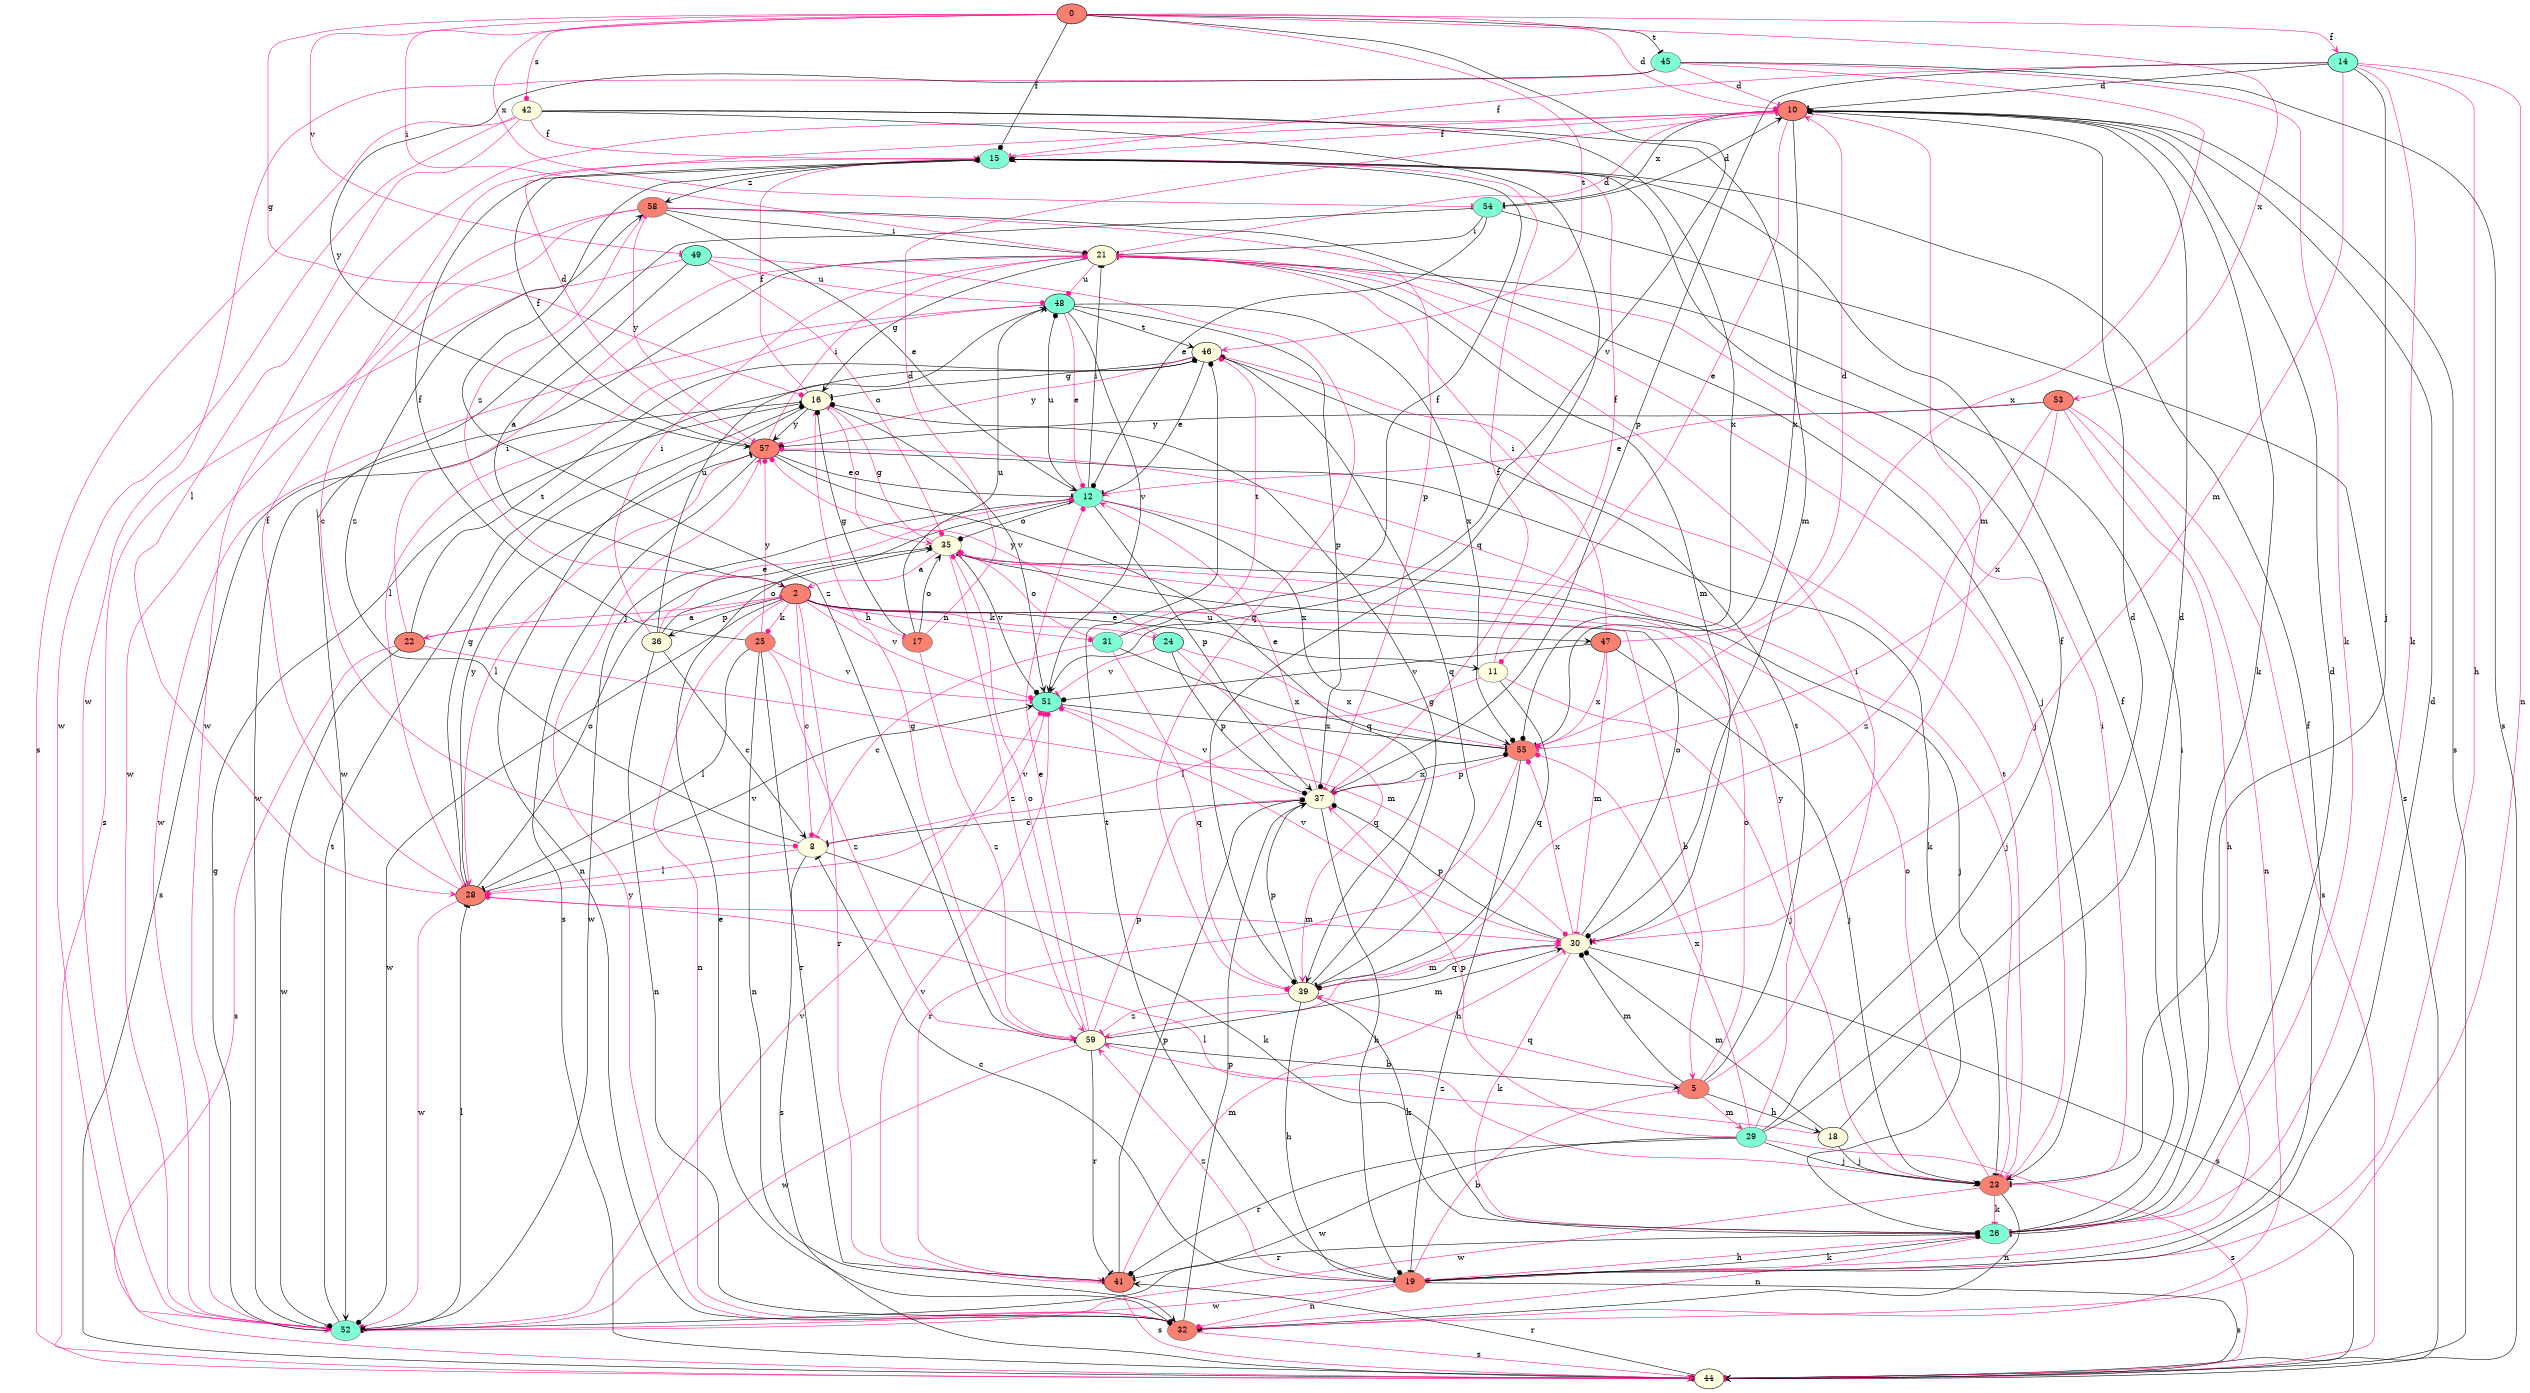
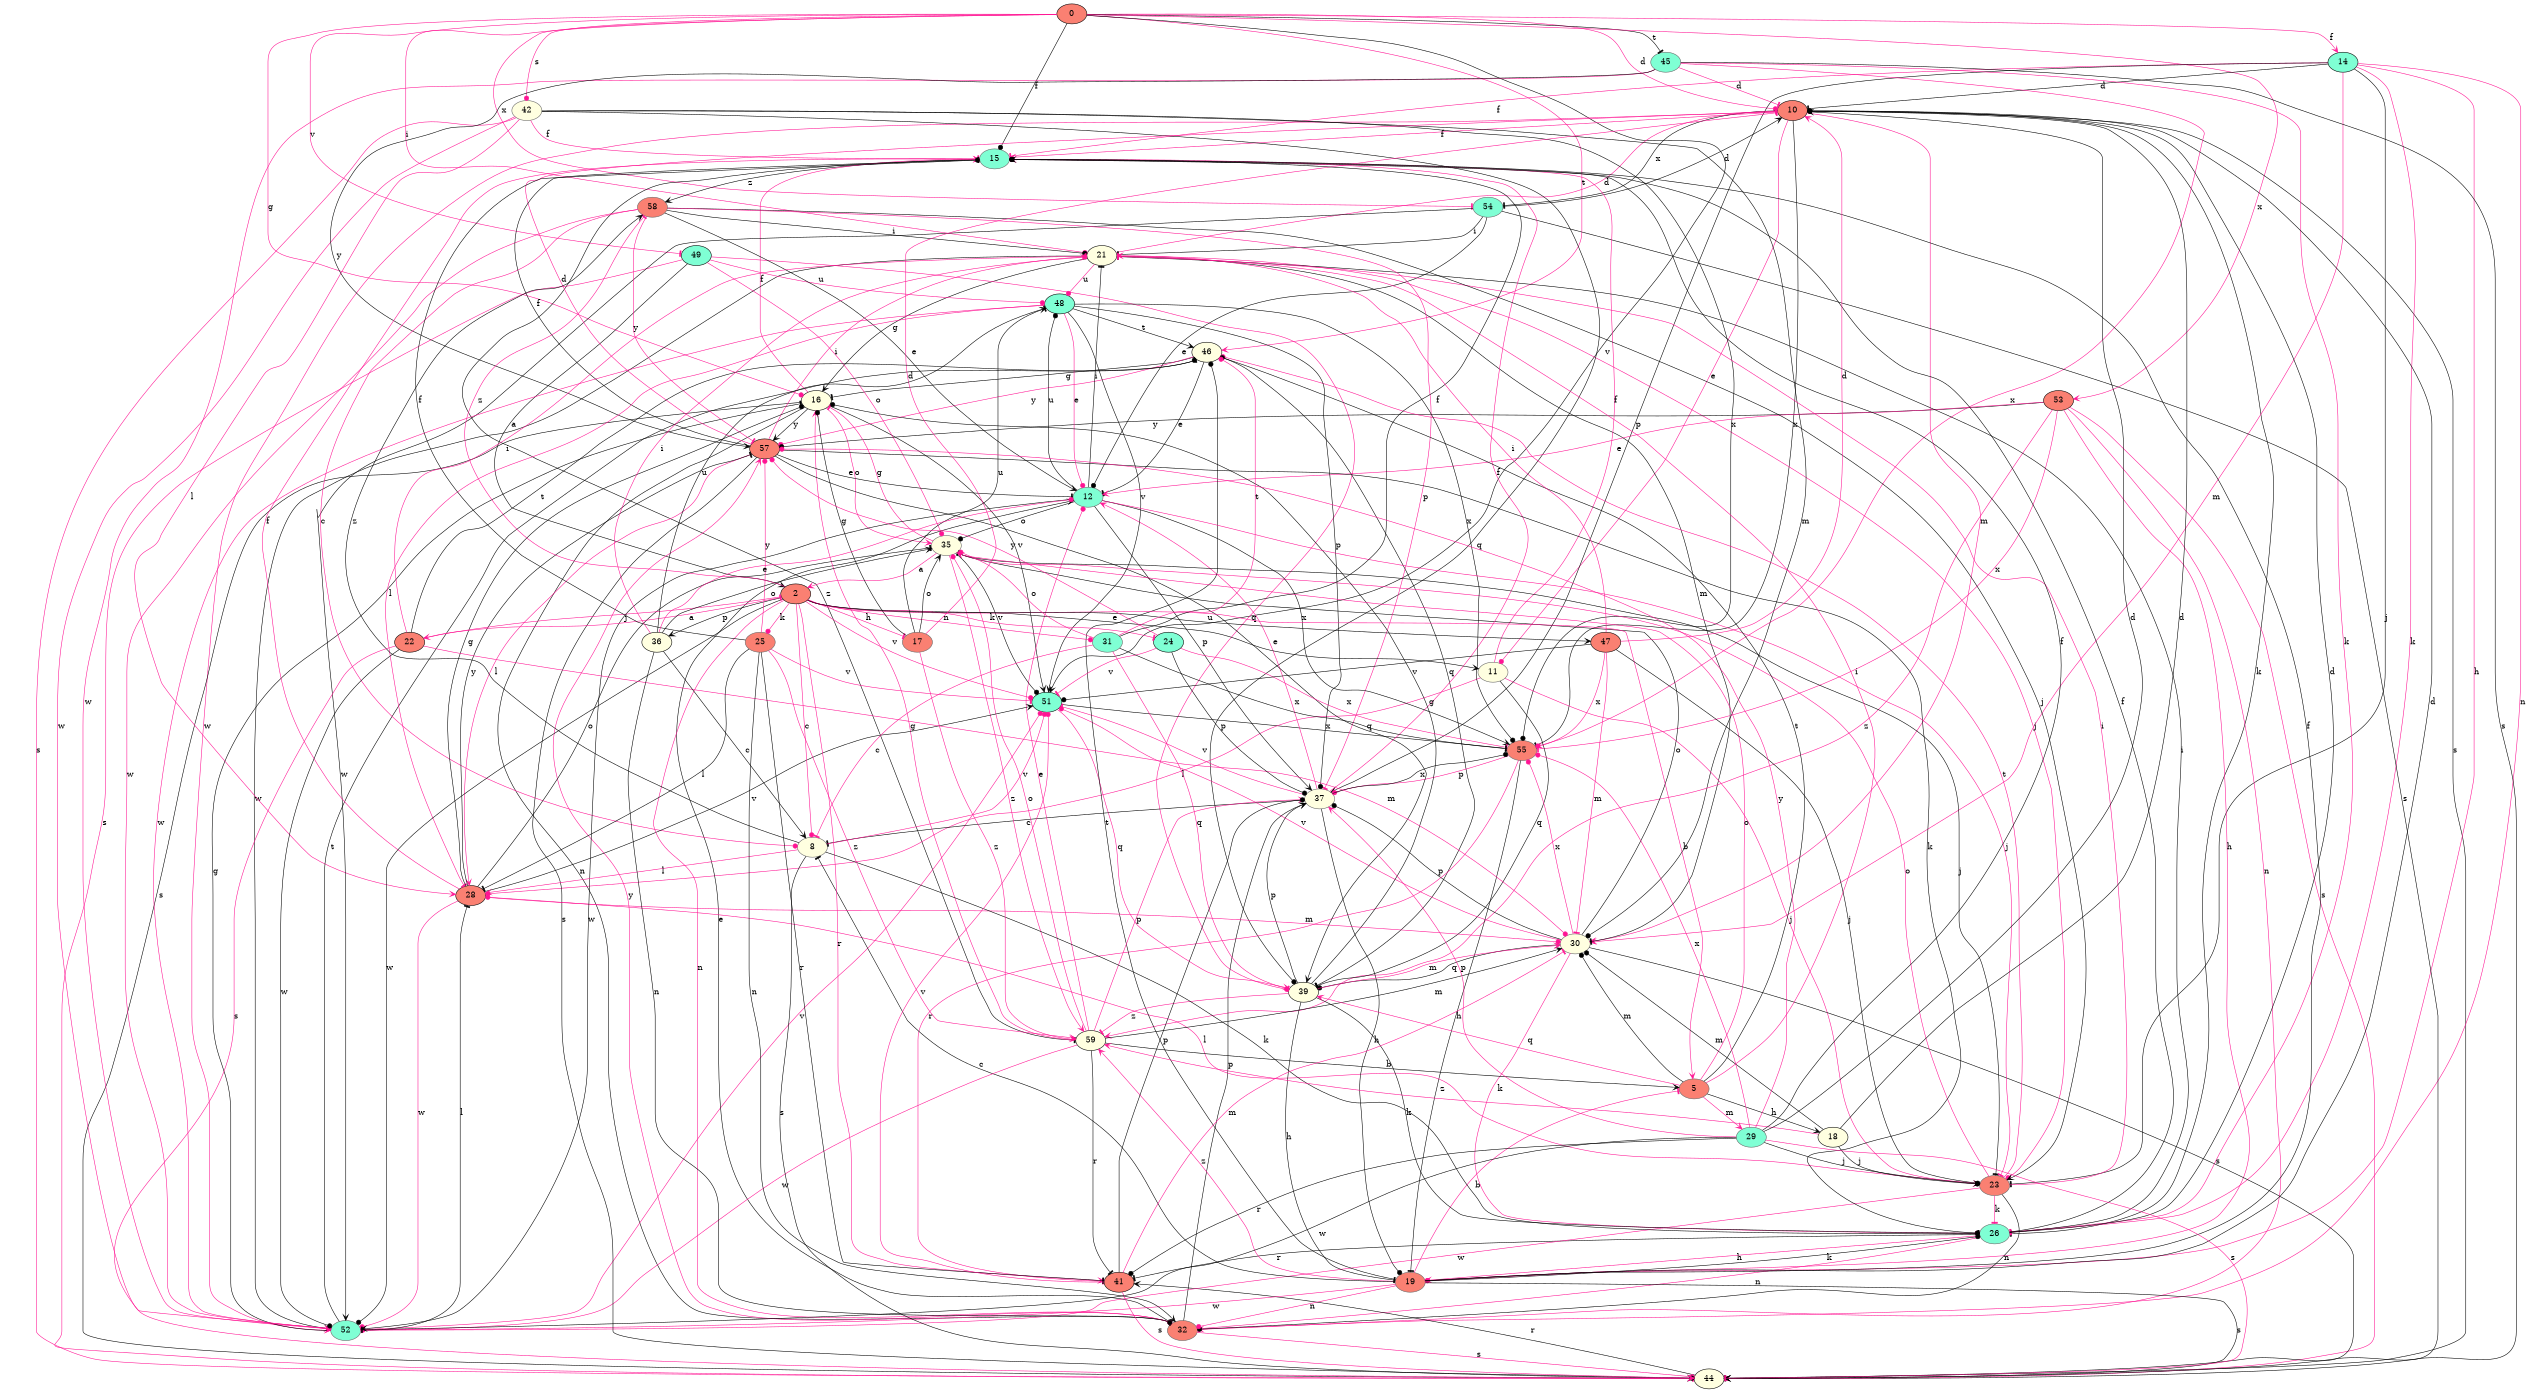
edge "24" -> "39": now "51" -> "39"
